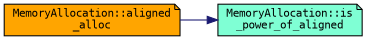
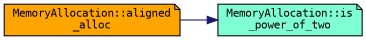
node "MemoryAllocation::is _power_of_aligned": label "MemoryAllocation::is _power_of_aligned" -> "MemoryAllocation::is _power_of_two"
